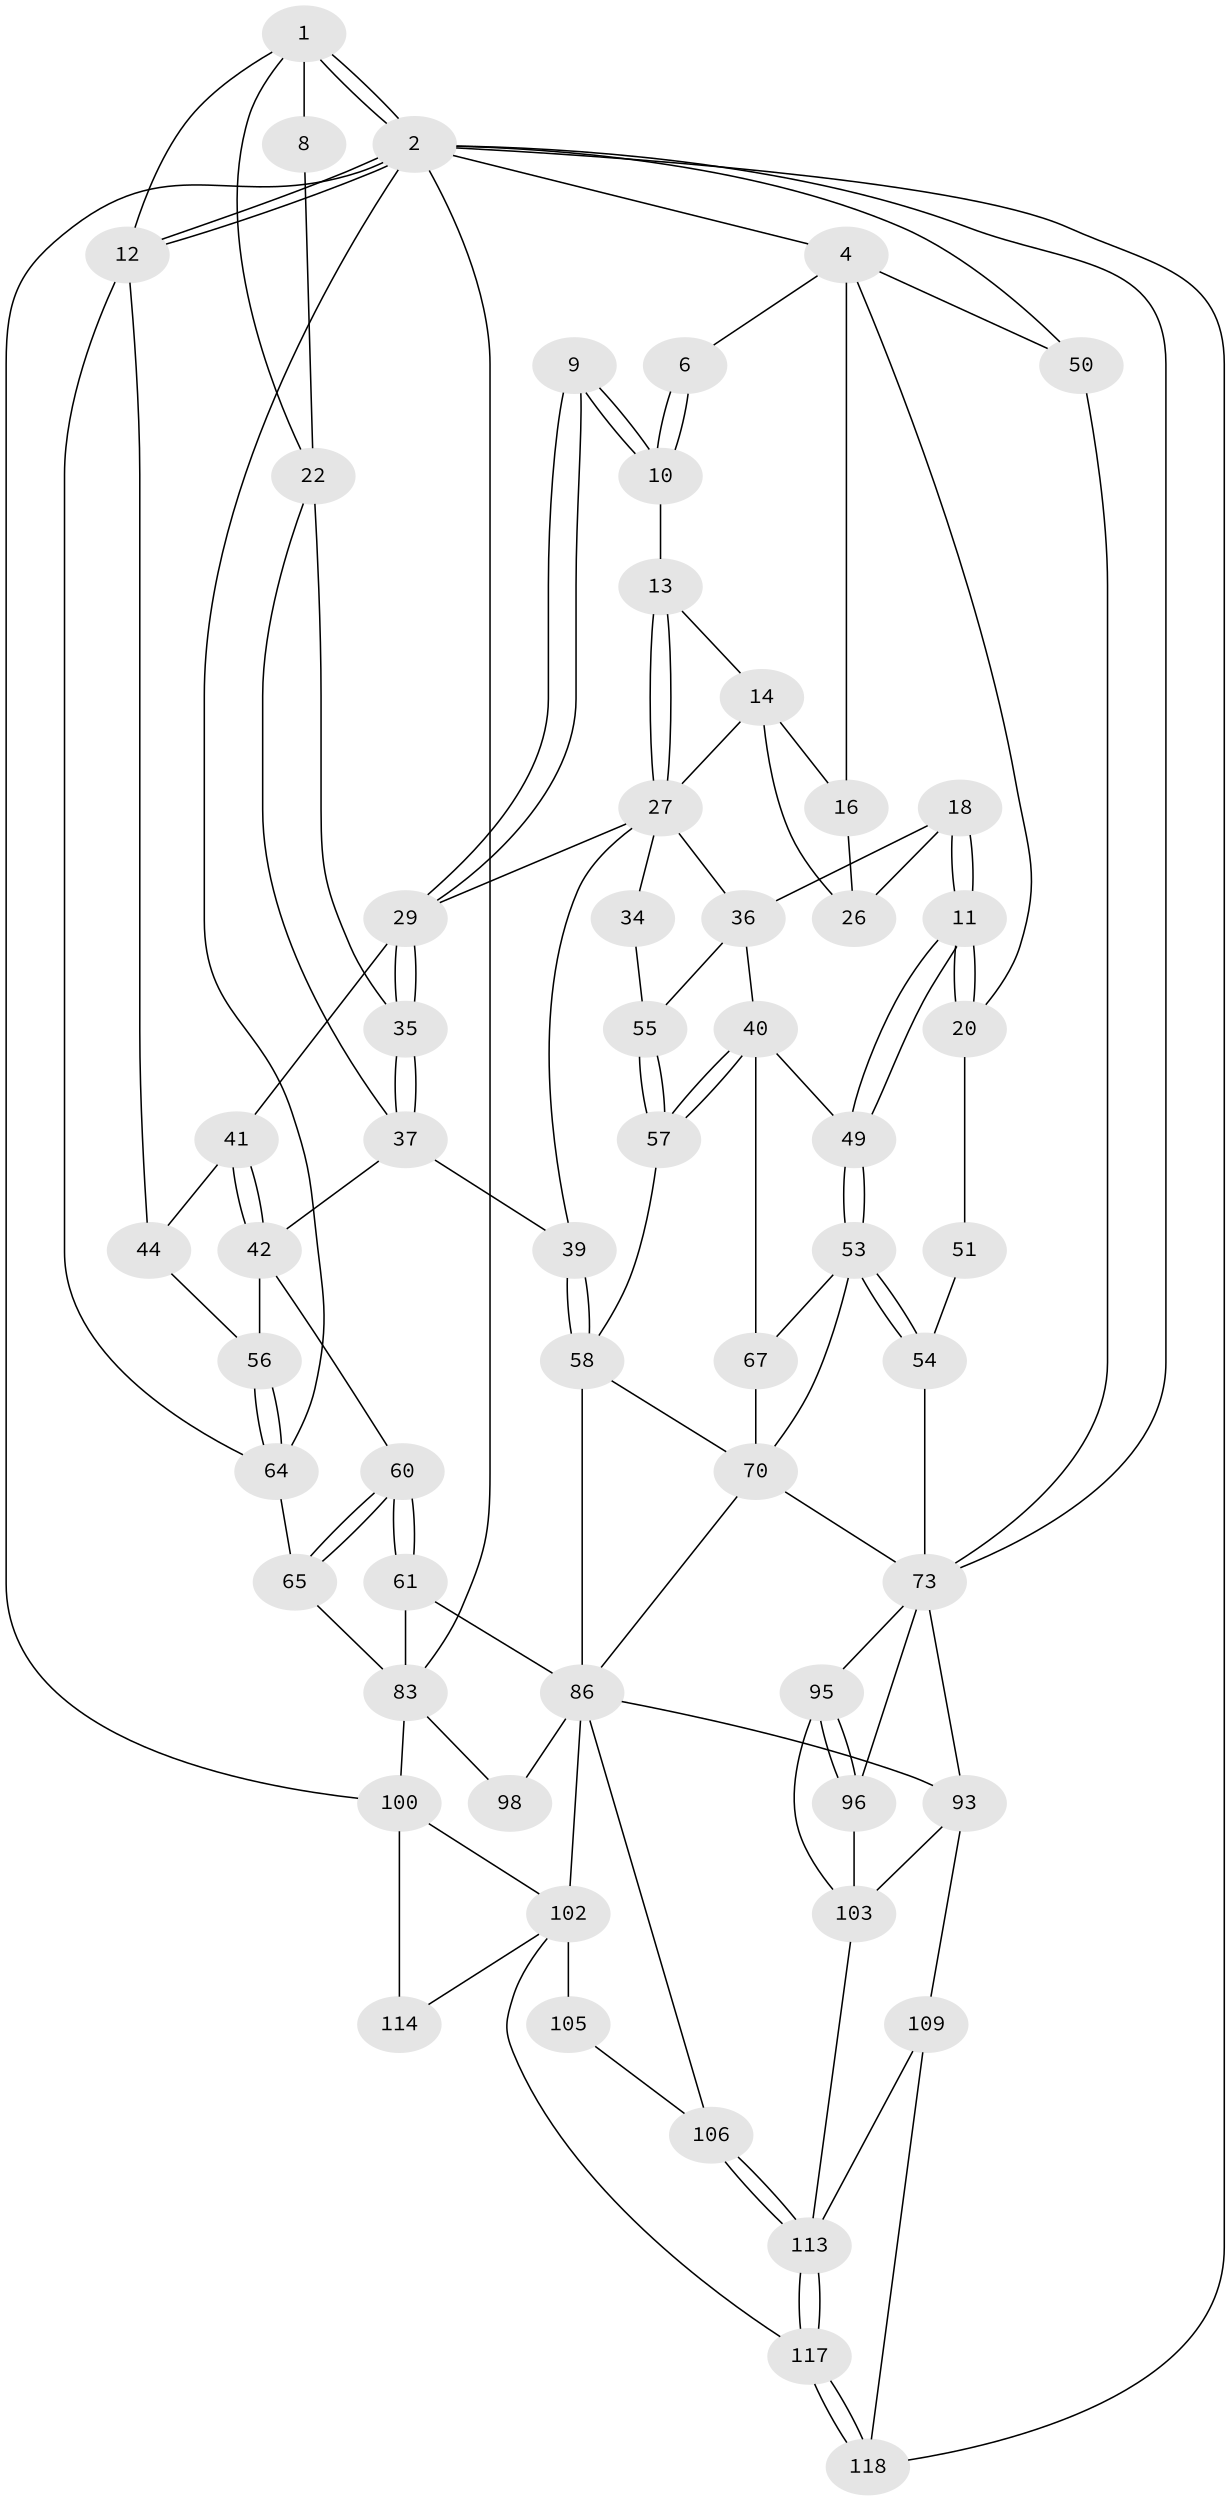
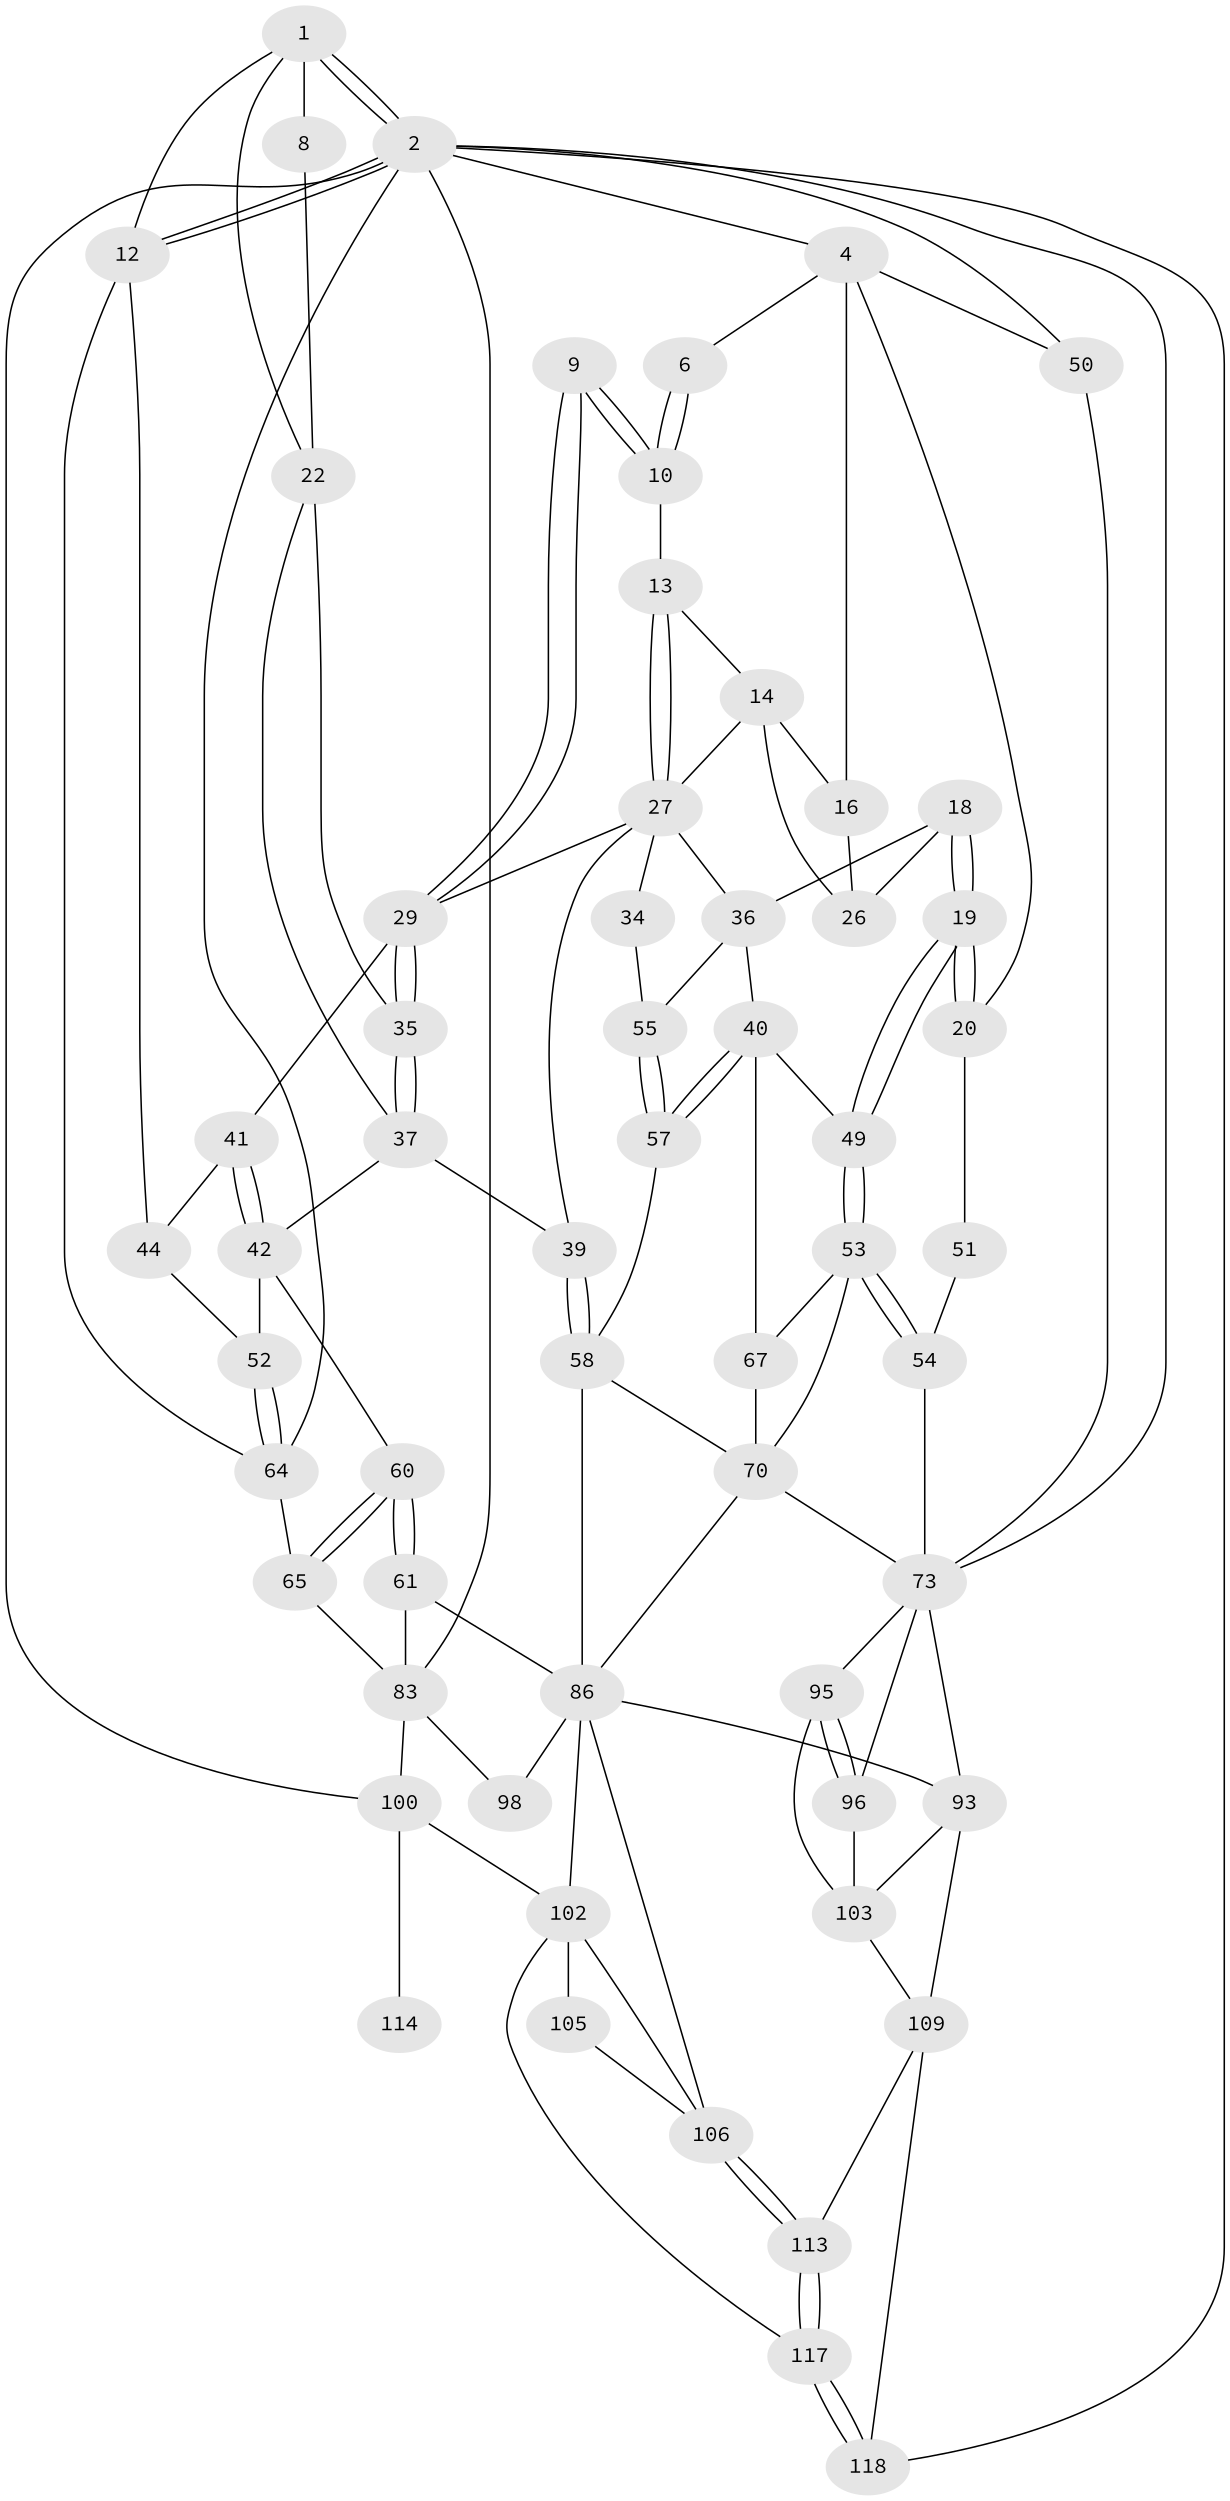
node "11": label "11" -> "19"
node "56": label "56" -> "52"
edge "102" -- "114": now "102" -- "106"
edge "103" -- "113": now "103" -- "109"
